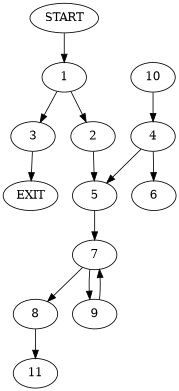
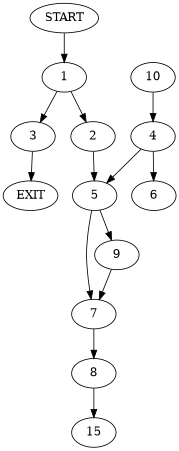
edge "7" -> "9": now "5" -> "9"
node "11": label "11" -> "15"
